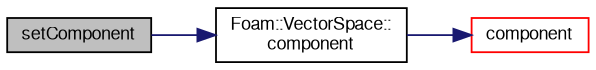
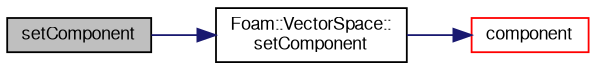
node "Foam::VectorSpace:: component": label "Foam::VectorSpace:: component" -> "Foam::VectorSpace:: setComponent"
